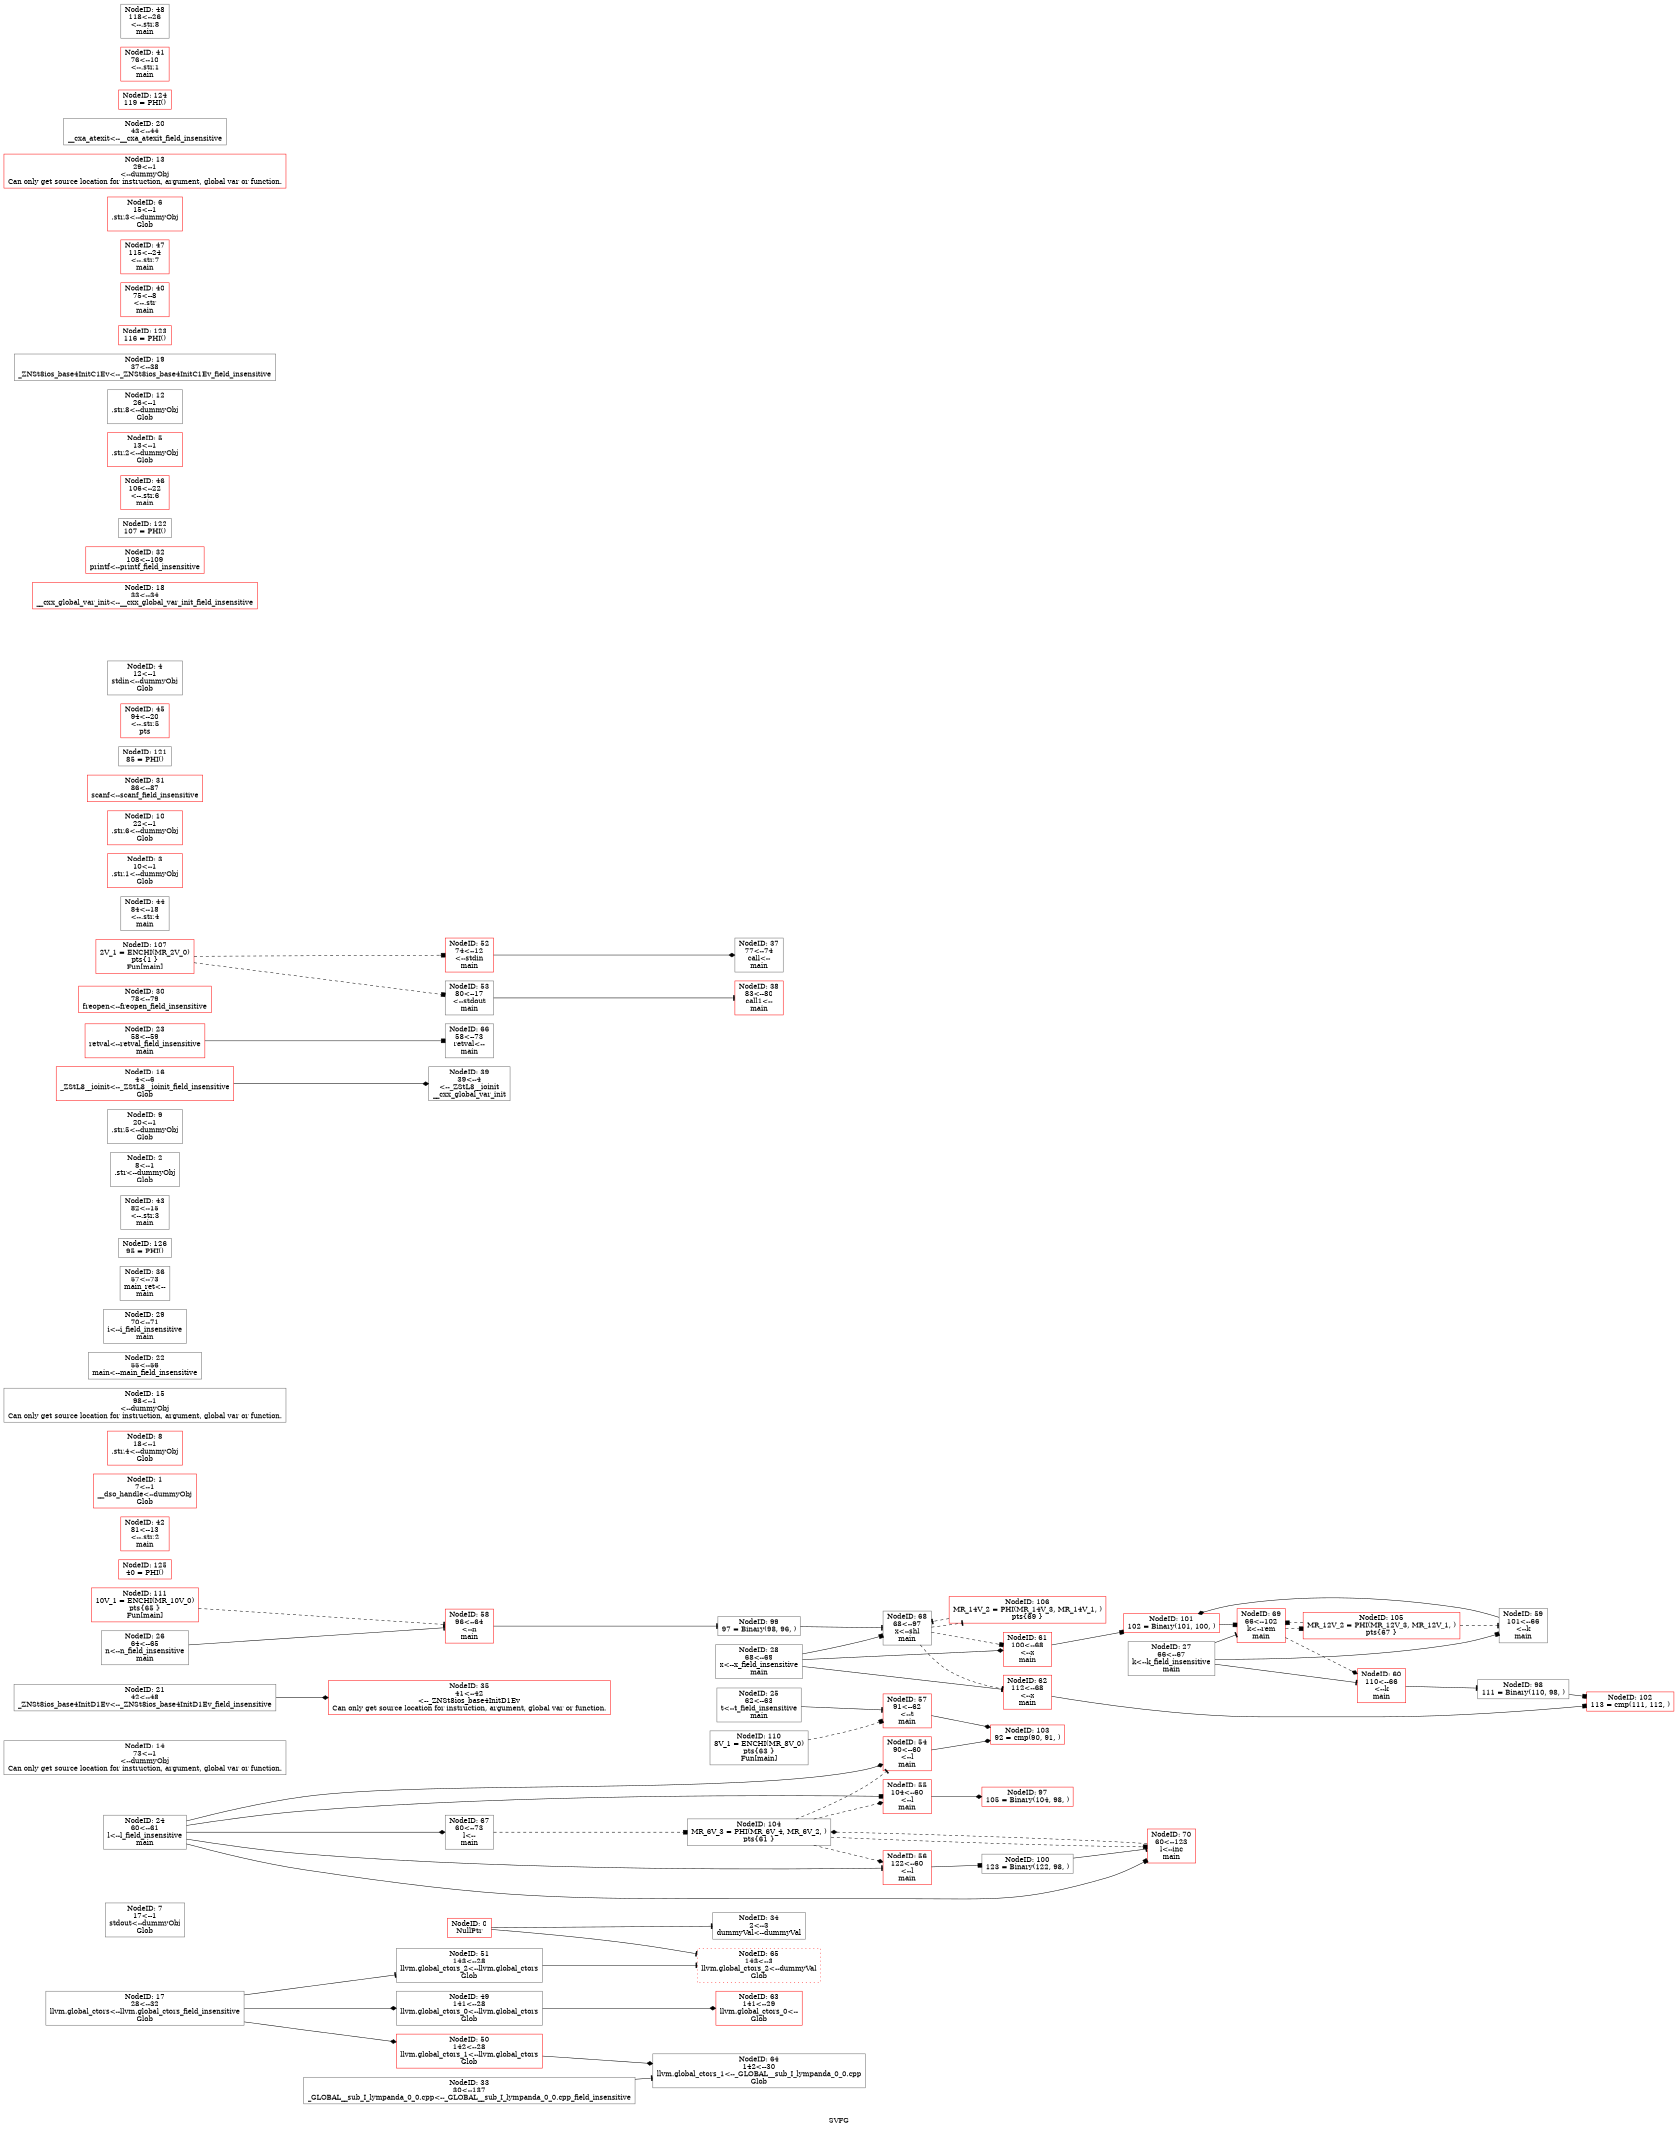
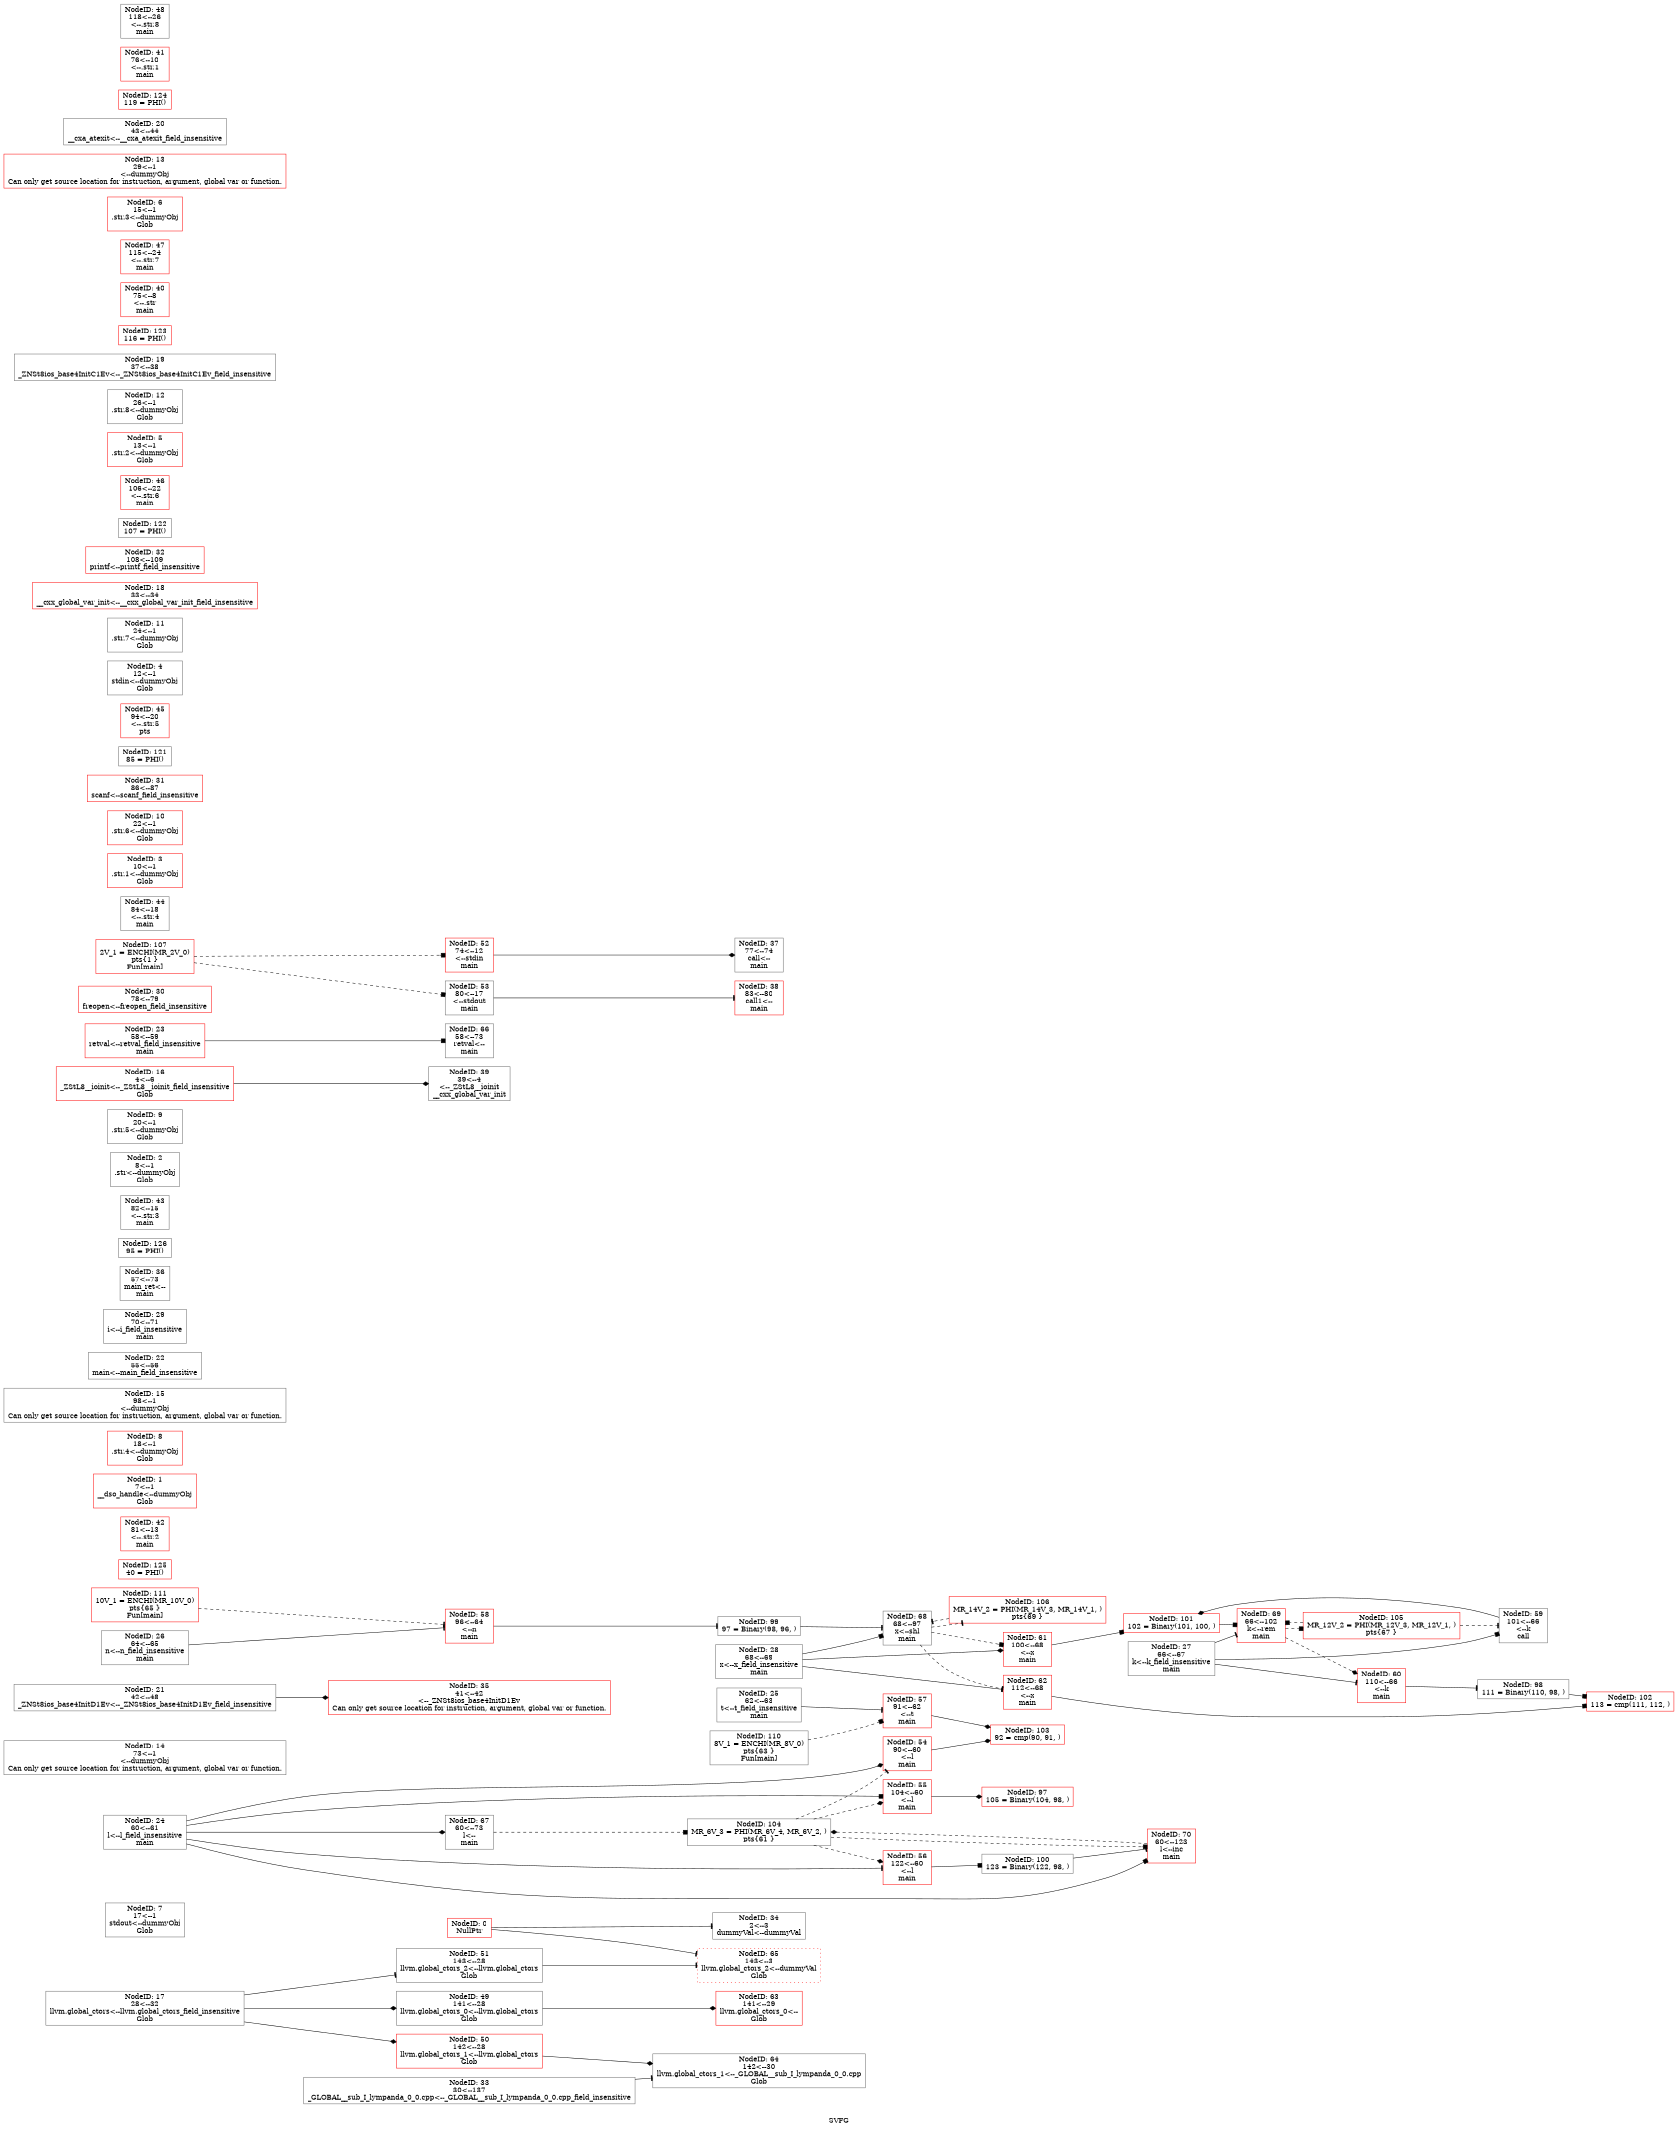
node "NodeID: 11": added
node "NodeID: 59": text "main" -> "call"
